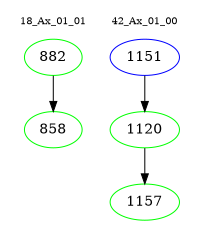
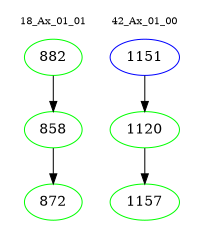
node "872": added
